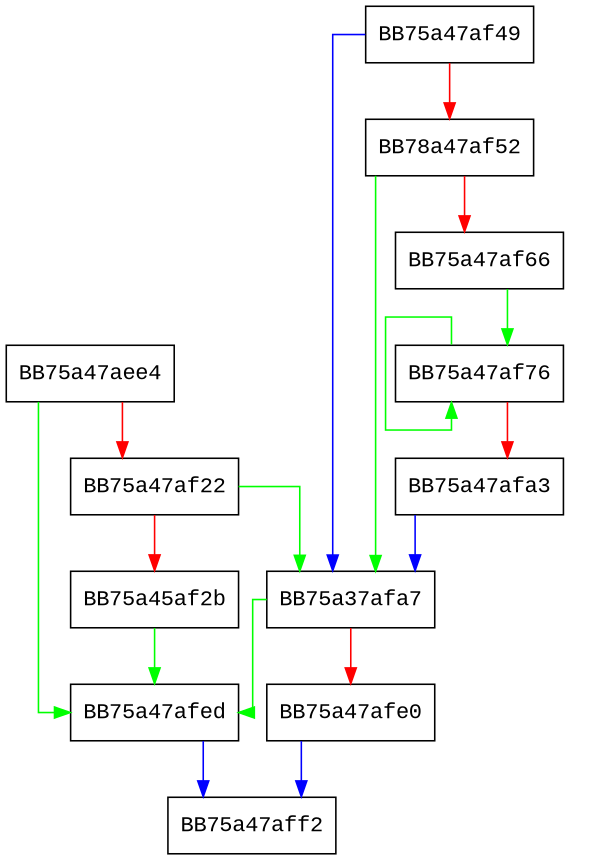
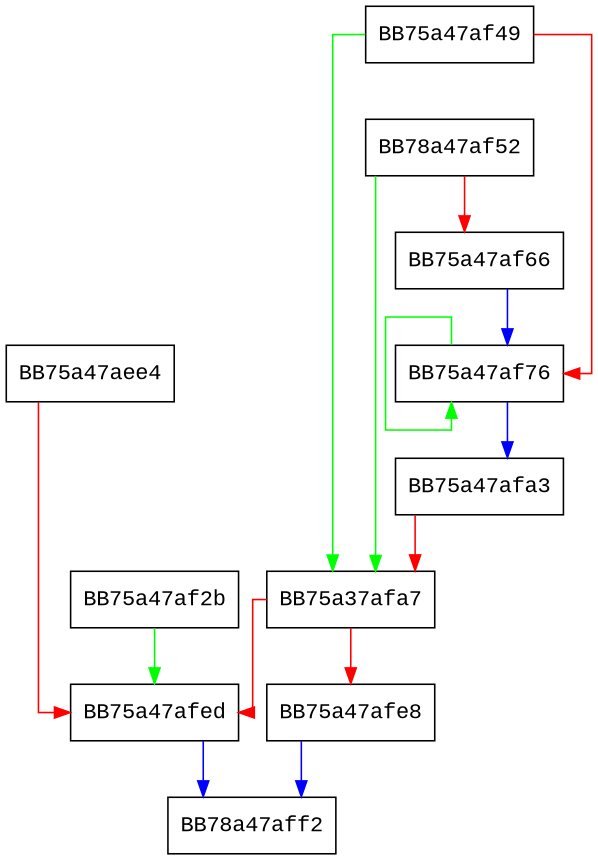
edge "BB75a47af49" -> "BB78a47af52": now "BB75a47af49" -> "BB75a47af76"
edge "BB75a47af49" -> "BB75a37afa7": color blue -> green
edge "BB75a47af66" -> "BB75a47af76": color green -> blue
edge "BB75a47af76" -> "BB75a47afa3": color red -> blue
node "BB75a47af22": removed
edge "BB75a47afa3" -> "BB75a37afa7": color blue -> red
edge "BB75a47aee4" -> "BB75a47afed": color green -> red
node "BB75a45af2b": label "BB75a45af2b" -> "BB75a47af2b"
edge "BB75a37afa7" -> "BB75a47afed": color green -> red
node "BB75a47afe0": label "BB75a47afe0" -> "BB75a47afe8"
node "BB75a47aff2": label "BB75a47aff2" -> "BB78a47aff2"
